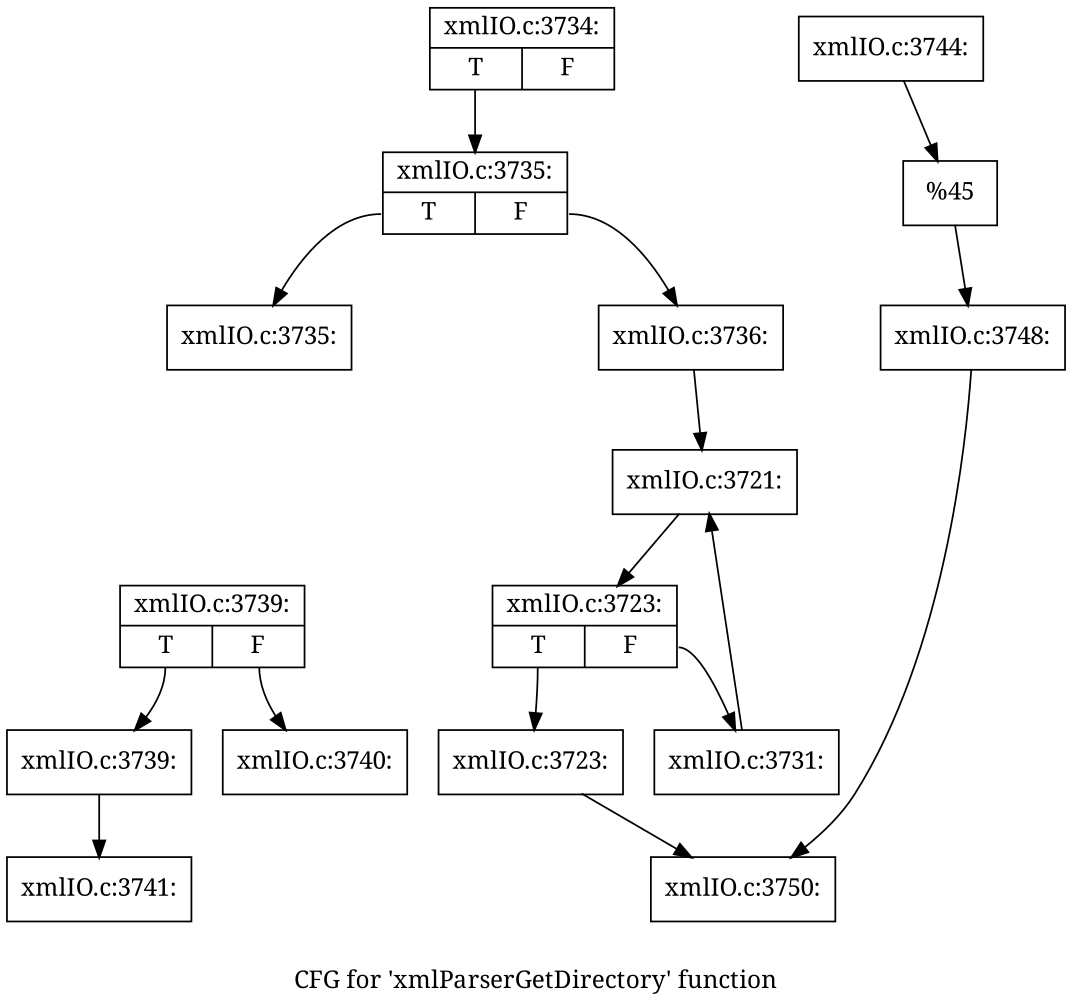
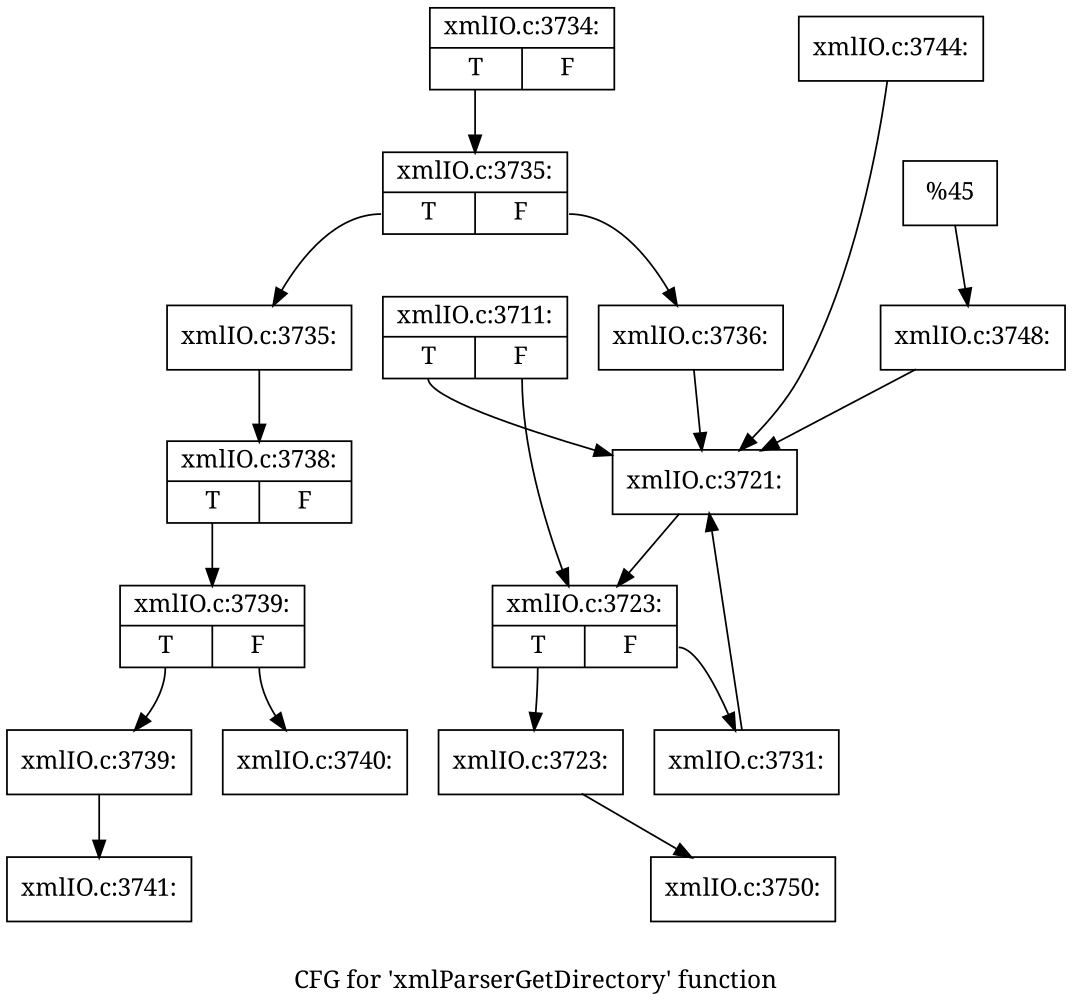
edge "xmlIO.c:3744:" -> "%45": now "xmlIO.c:3744:" -> "xmlIO.c:3721:"
node "xmlIO.c:3711:": added
node "xmlIO.c:3738:": added
edge "xmlIO.c:3748:" -> "xmlIO.c:3750:": now "xmlIO.c:3748:" -> "xmlIO.c:3721:"
